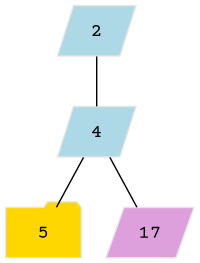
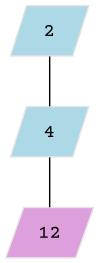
node "5": removed
node "17": label "17" -> "12"
